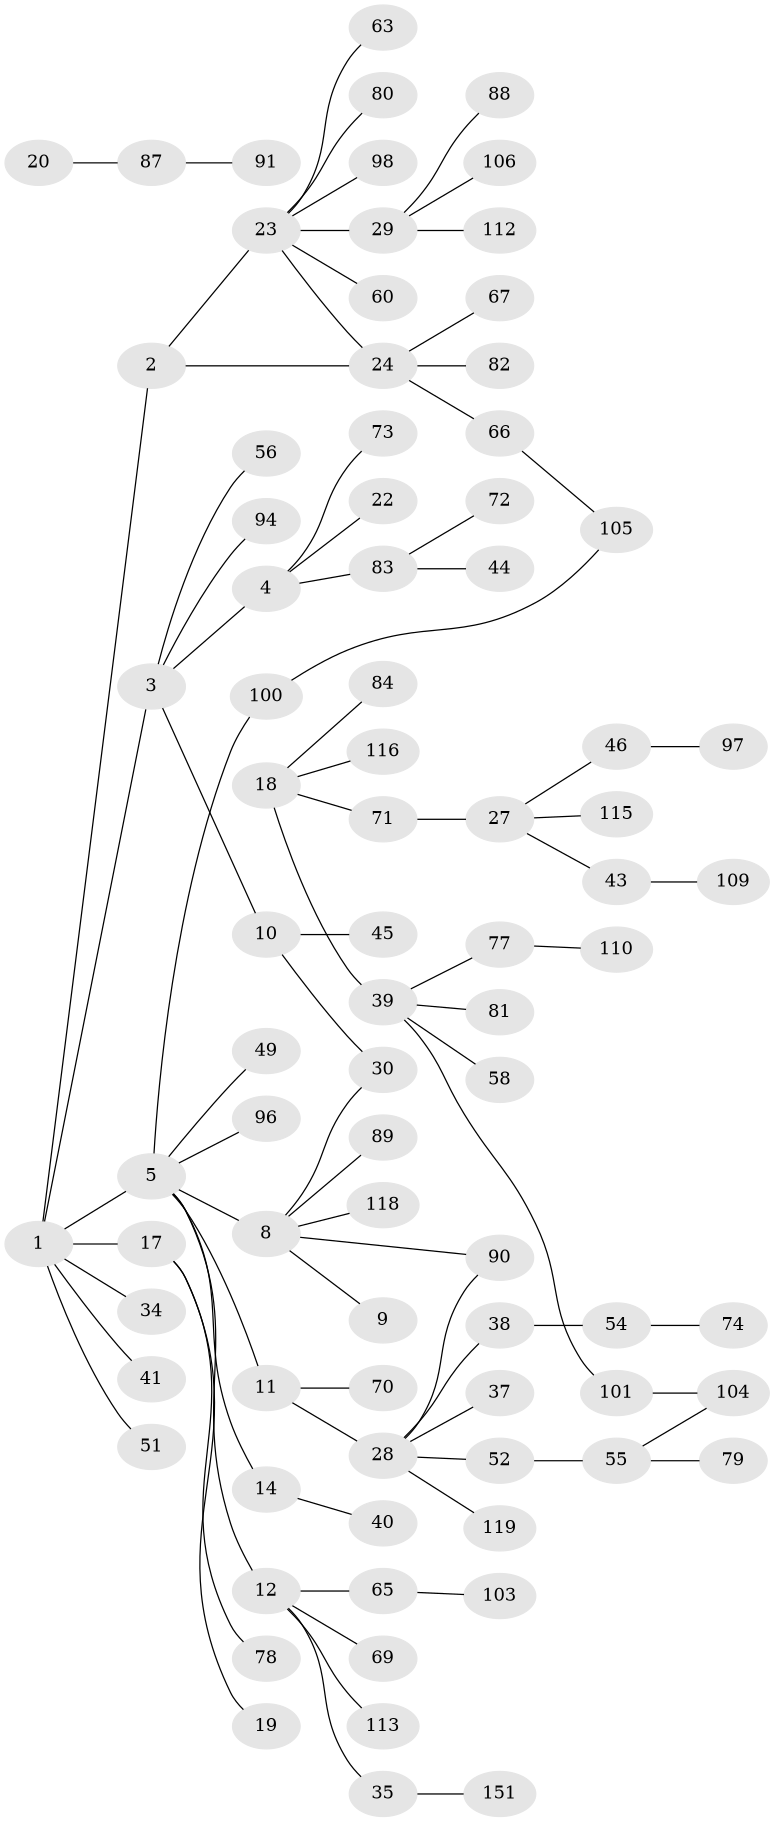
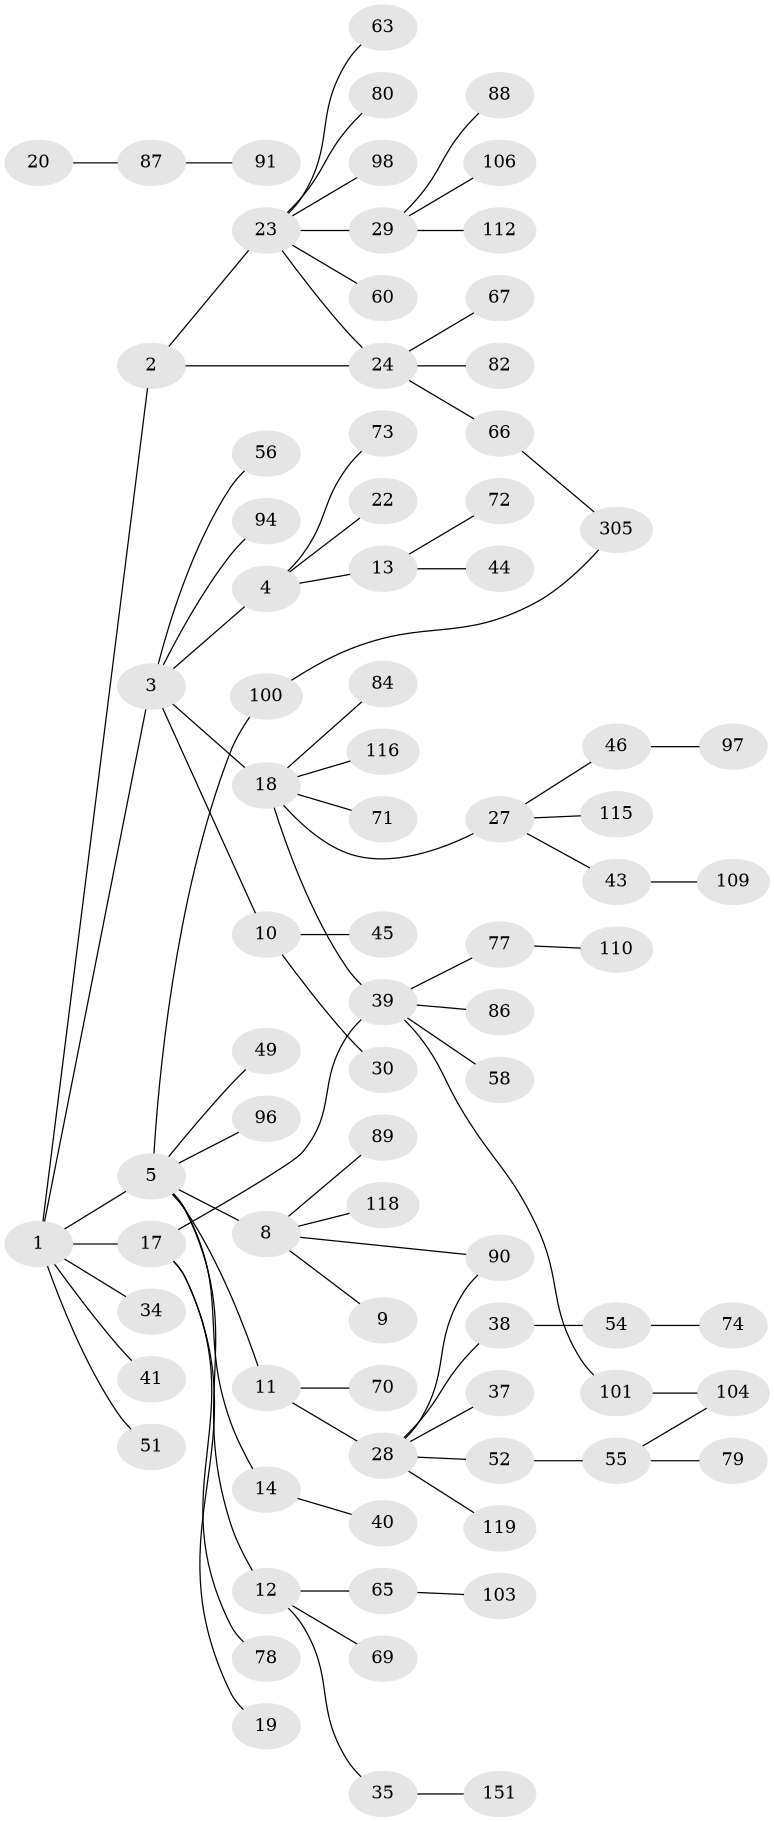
node "105": label "105" -> "305"
node "83": label "83" -> "13"
edge "3" -- "18": added
edge "71" -- "27": now "18" -- "27"
node "81": label "81" -> "86"
edge "30" -- "8": removed
edge "39" -- "17": added
node "113": removed
